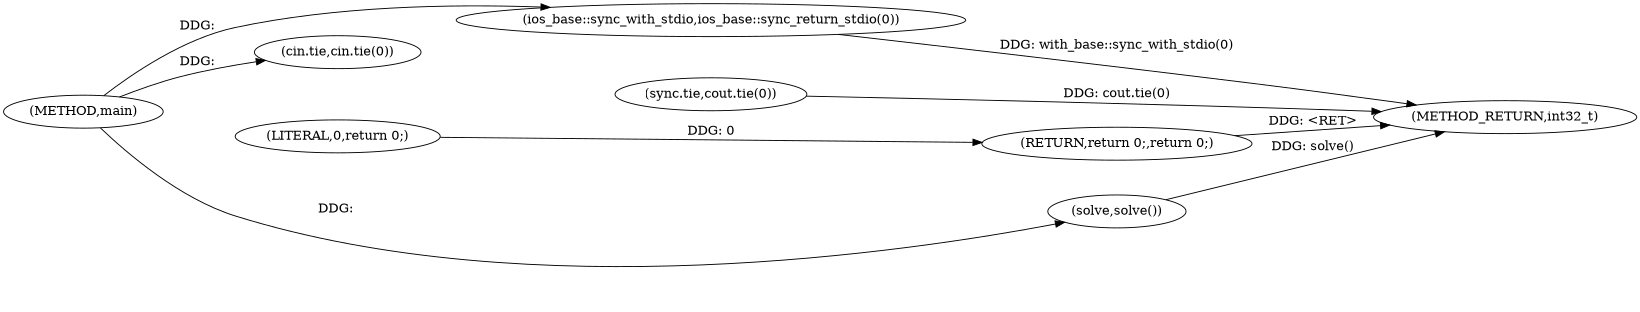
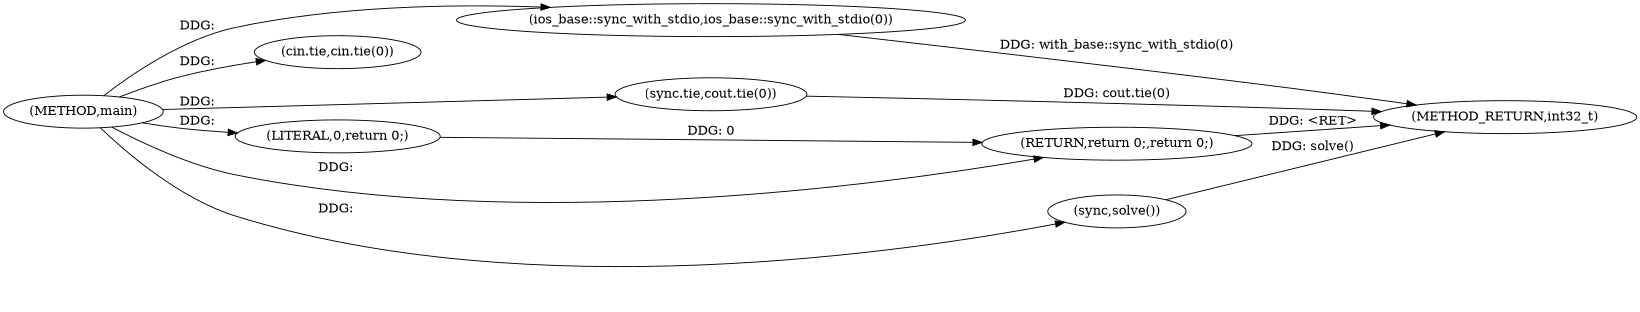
node "(ios_base::sync_with_stdio,ios_base::sync_return_stdio(0))": label "(ios_base::sync_with_stdio,ios_base::sync_return_stdio(0))" -> "(ios_base::sync_with_stdio,ios_base::sync_with_stdio(0))"
edge "(METHOD,main)" -> "(sync.tie,cout.tie(0))": added, label "DDG:"
edge "(METHOD,main)" -> "(LITERAL,0,return 0;)": added, label "DDG:"
edge "(METHOD,main)" -> "(RETURN,return 0;,return 0;)": added, label "DDG:"
node "(solve,solve())": label "(solve,solve())" -> "(sync,solve())"
